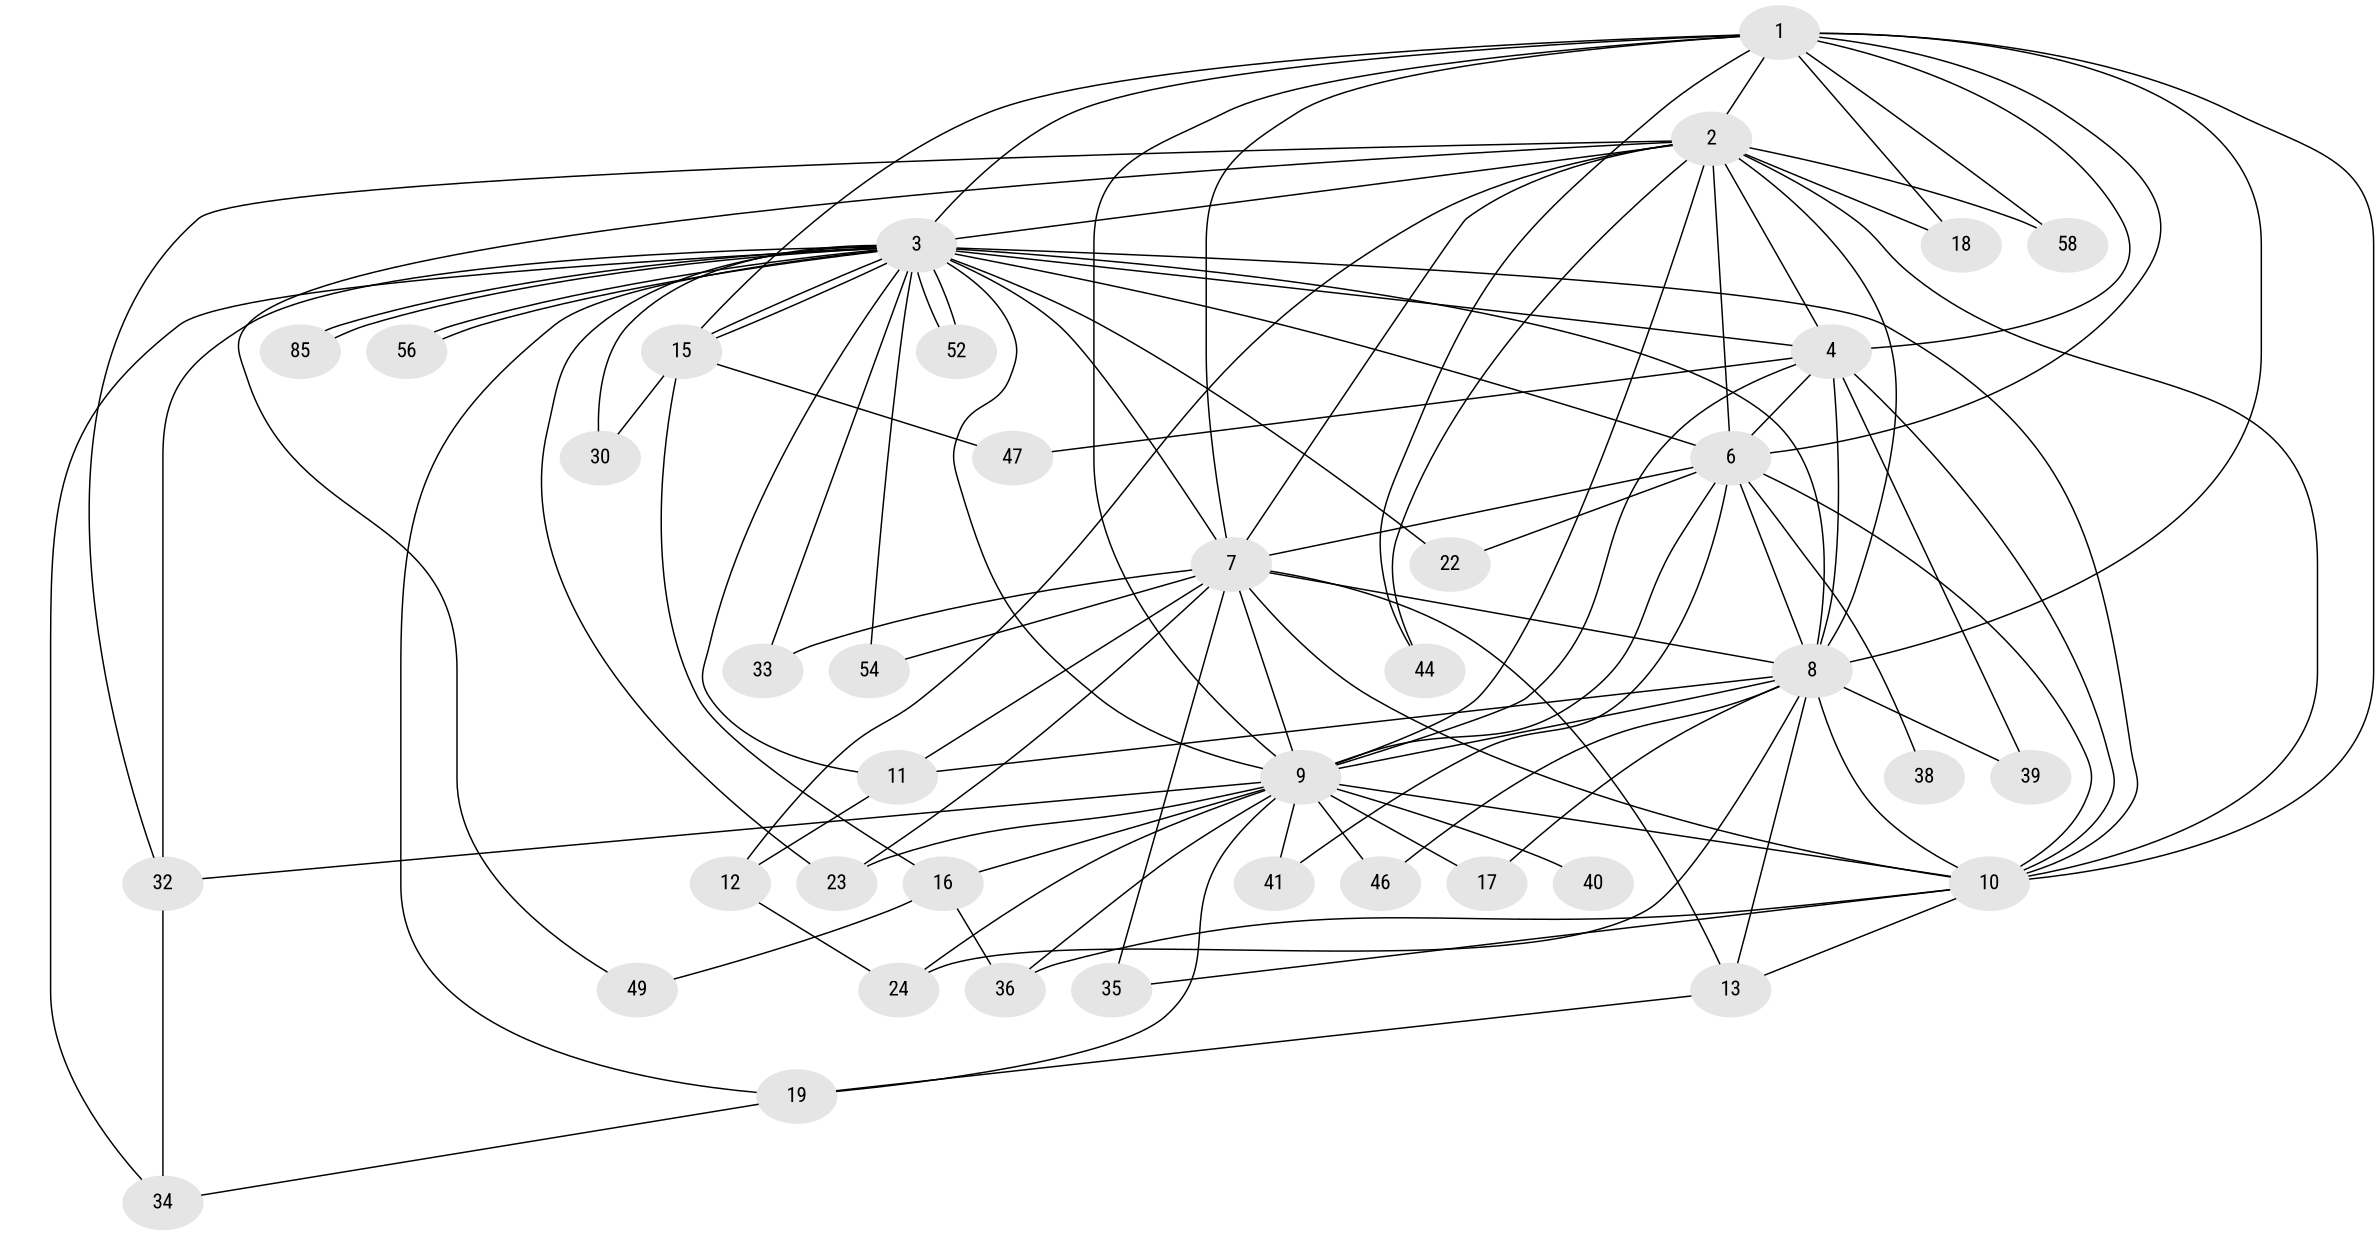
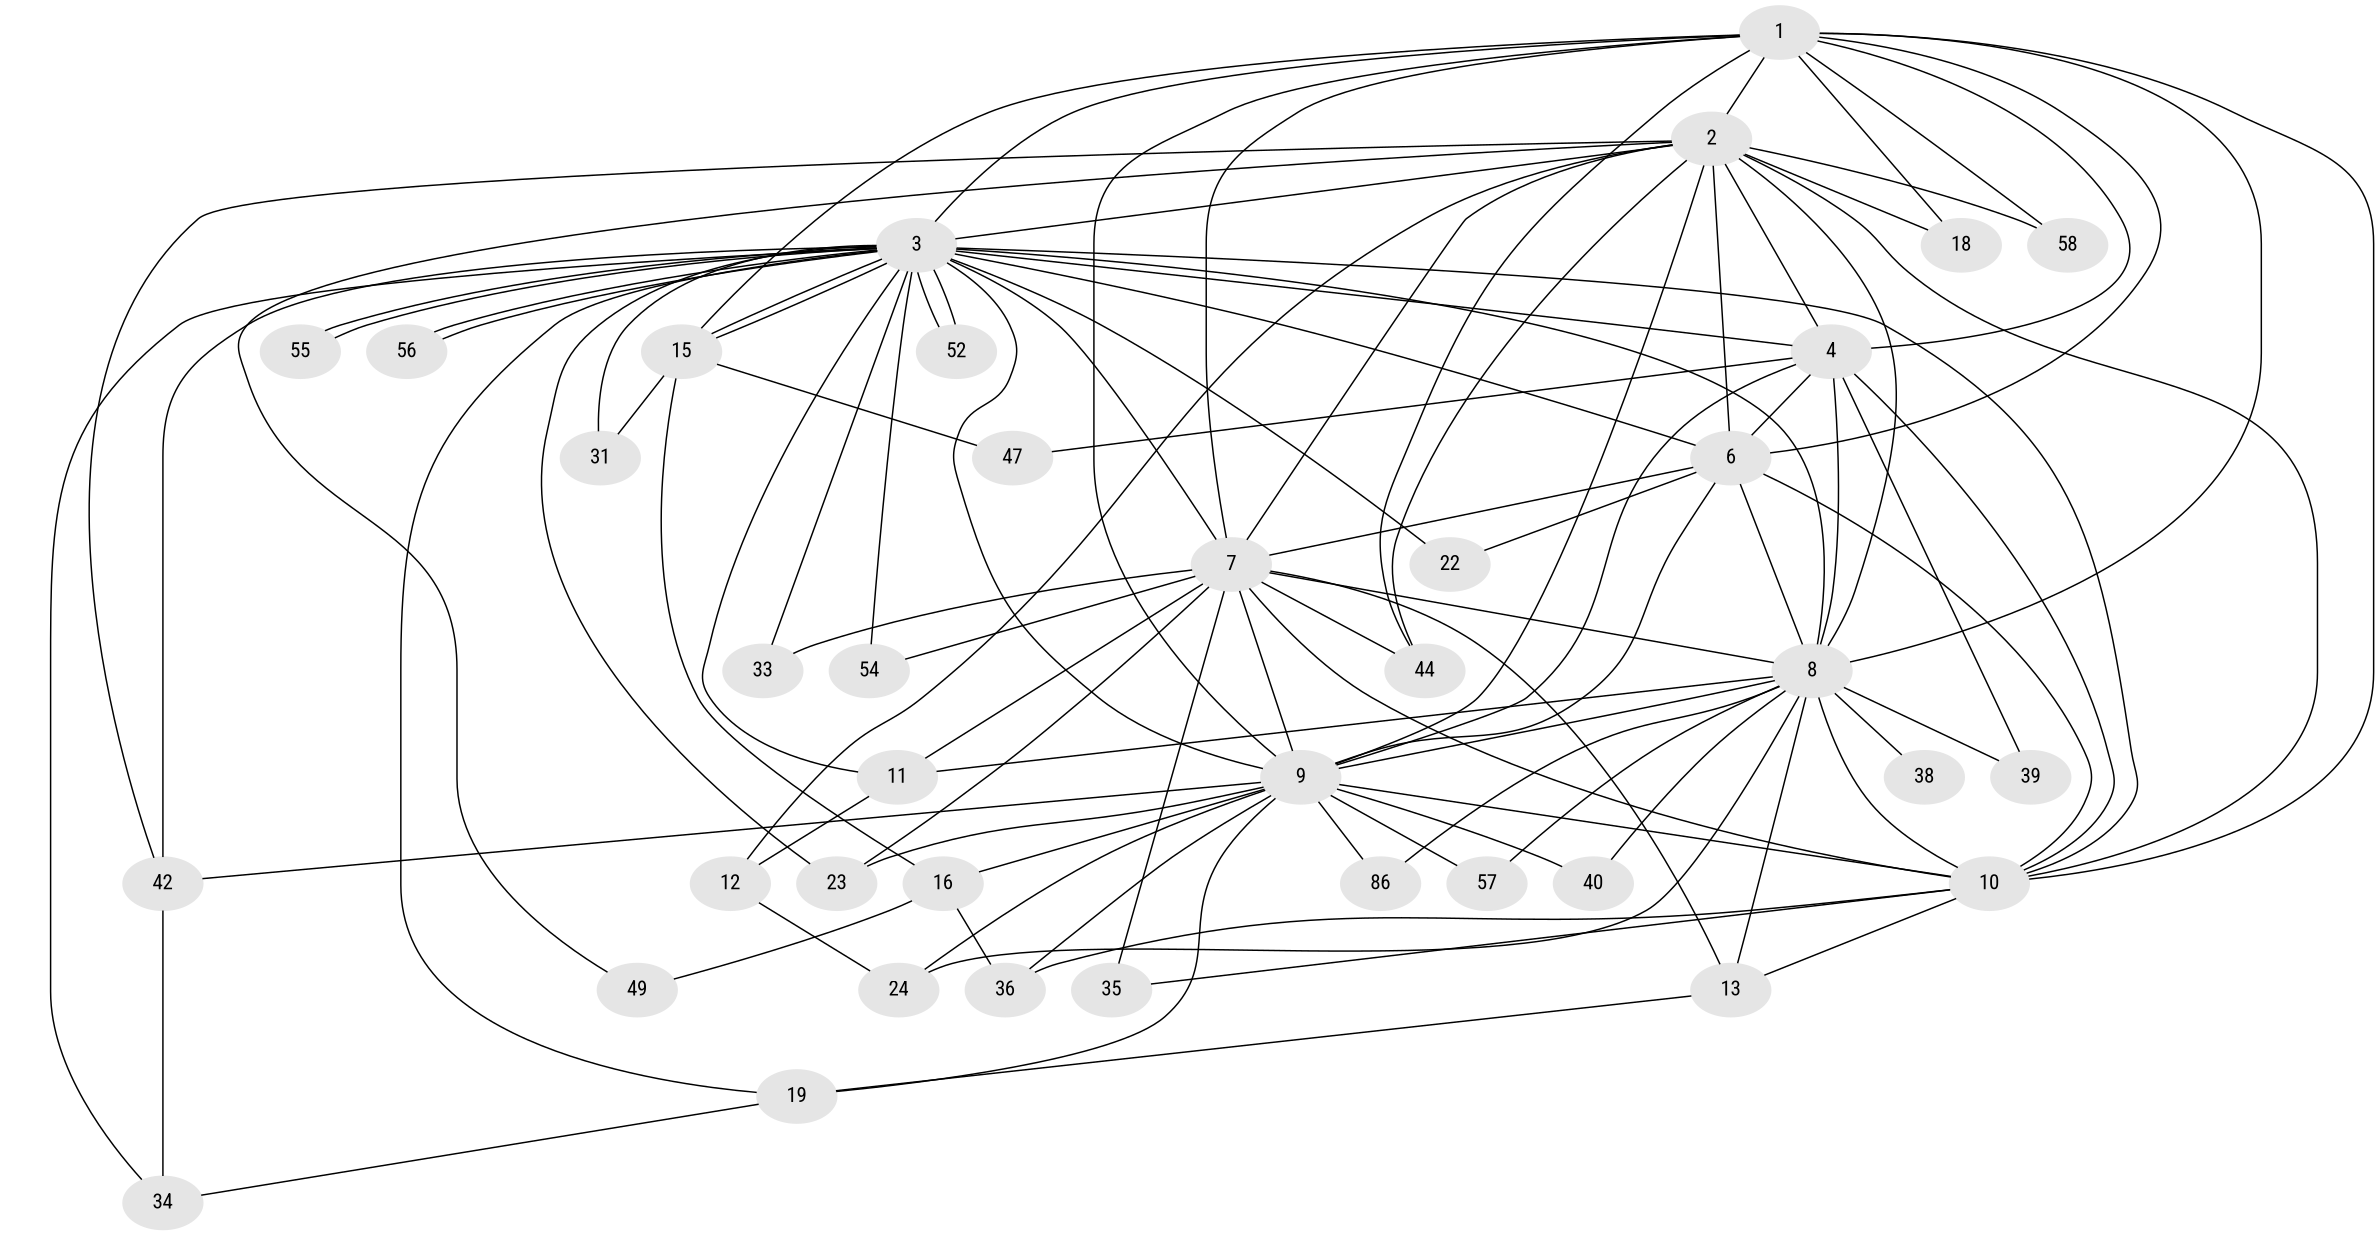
node "85": label "85" -> "55"
node "30": label "30" -> "31"
edge "7" -- "44": added
edge "6" -- "38": now "8" -- "38"
edge "8" -- "40": added
node "32": label "32" -> "42"
node "41": removed
node "46": label "46" -> "86"
node "17": label "17" -> "57"
